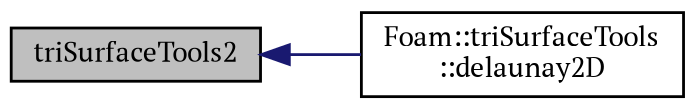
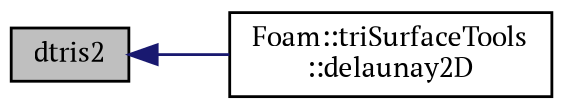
node "triSurfaceTools2": label "triSurfaceTools2" -> "dtris2"
